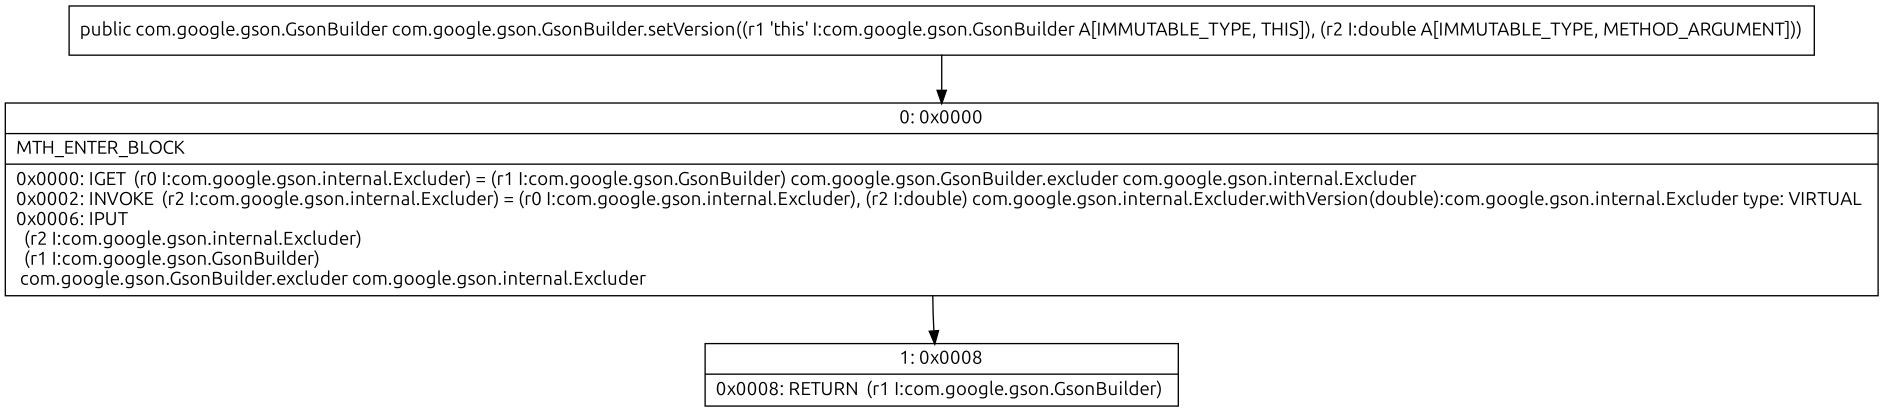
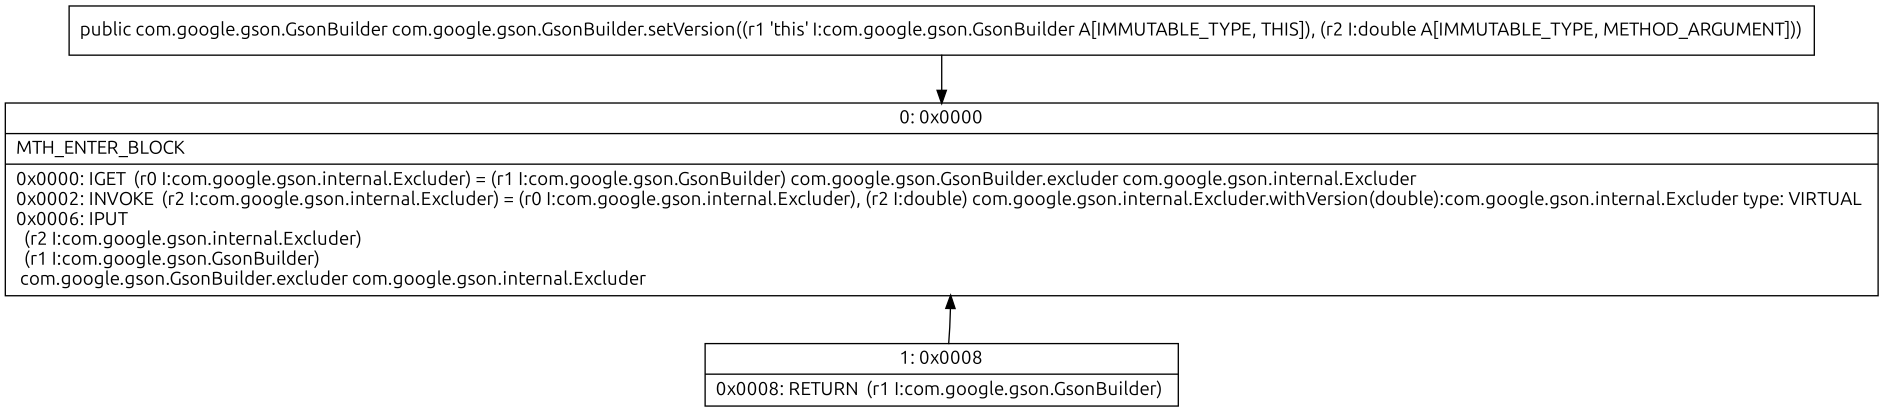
edge "0: 0x0000" -> "1: 0x0008": reversed
